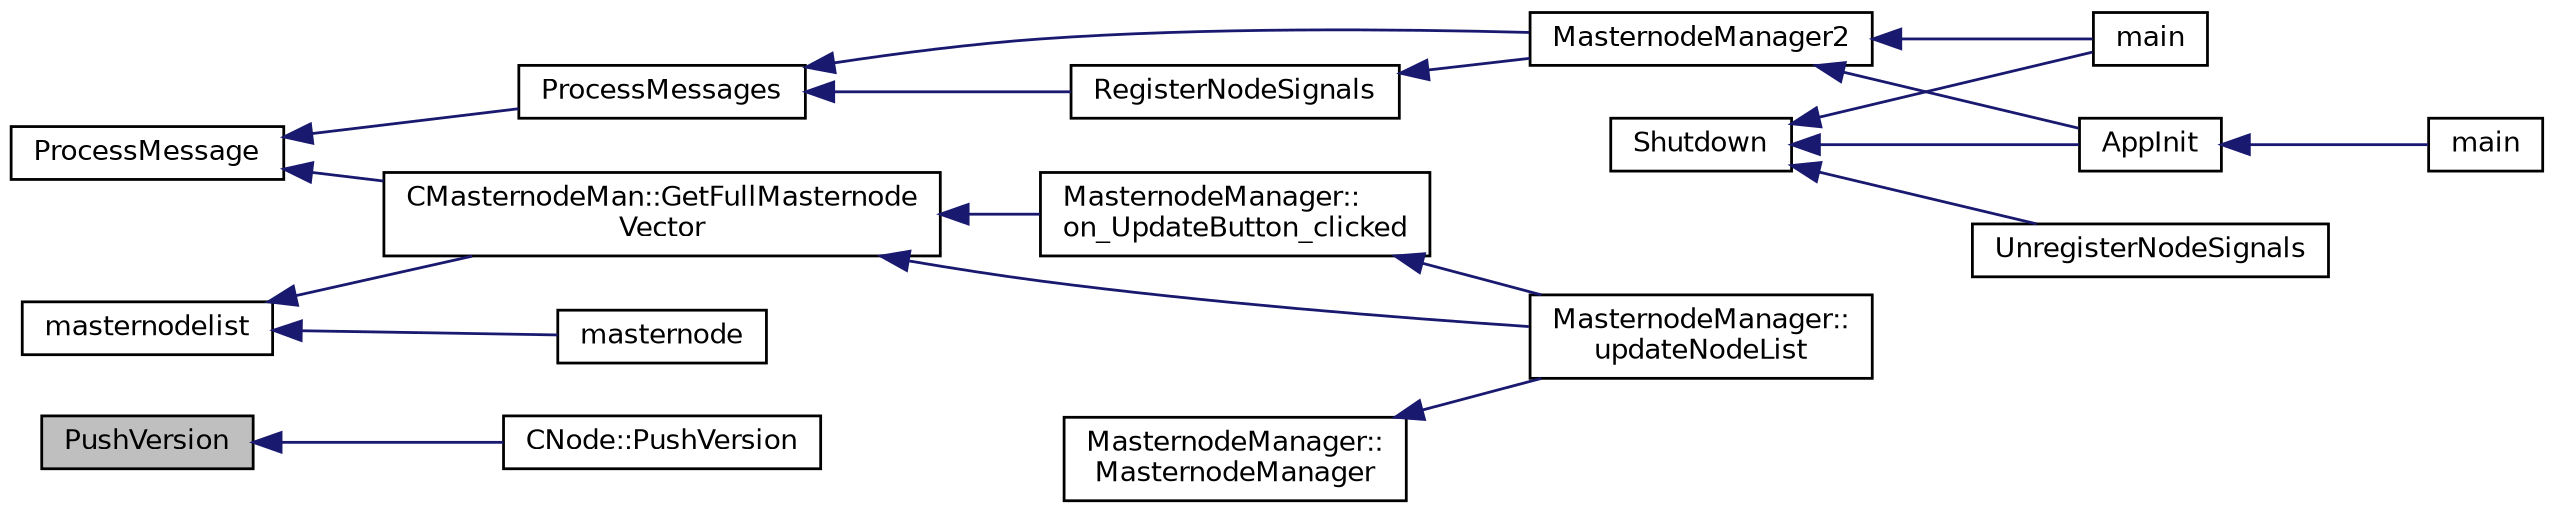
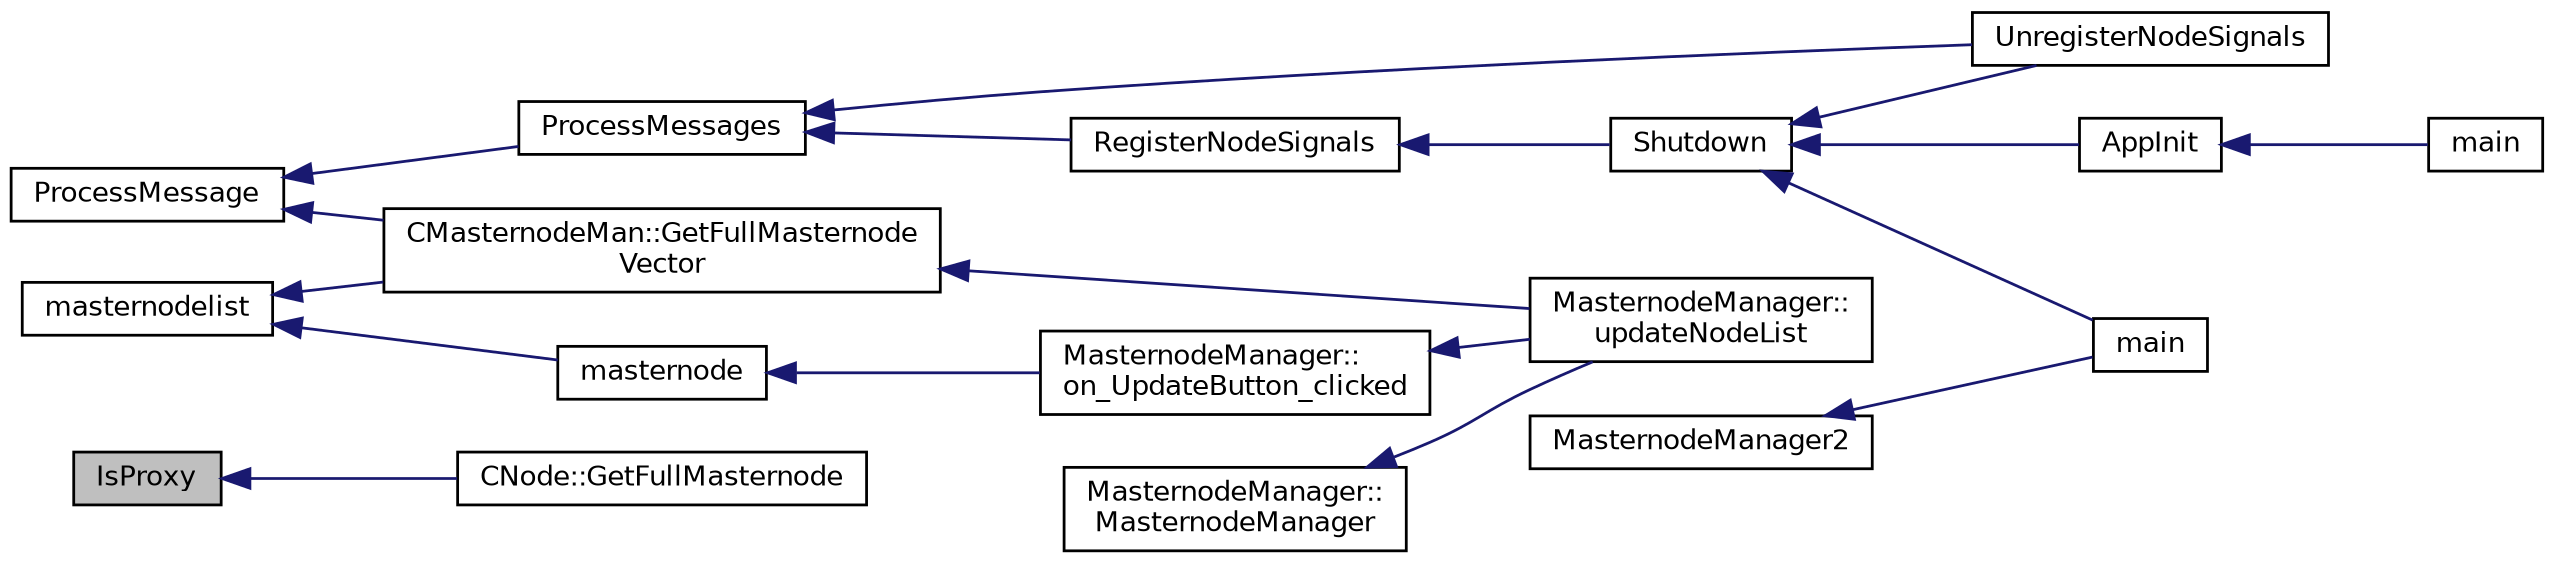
edge "MasternodeManager2" -> "ProcessMessages": now "UnregisterNodeSignals" -> "ProcessMessages"
edge "MasternodeManager2" -> "RegisterNodeSignals": now "Shutdown" -> "RegisterNodeSignals"
edge "AppInit" -> "MasternodeManager2": removed
edge "MasternodeManager:: on_UpdateButton_clicked" -> "CMasternodeMan::GetFullMasternode Vector": now "MasternodeManager:: on_UpdateButton_clicked" -> "masternode"
node "PushVersion": label "PushVersion" -> "IsProxy"
node "CNode::PushVersion": label "CNode::PushVersion" -> "CNode::GetFullMasternode"
